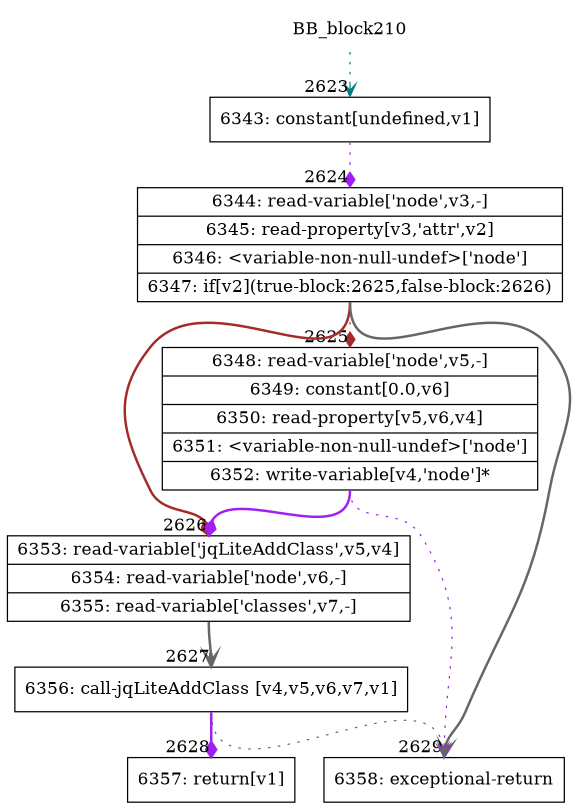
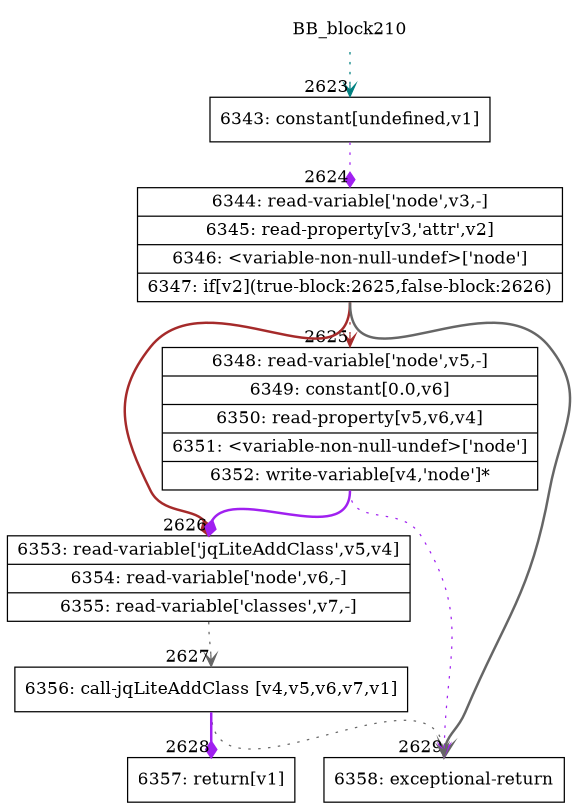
edge "6344: read-variable['node',v3,-]" -> "6348: read-variable['node',v5,-]": arrowhead diamond -> vee
edge "6353: read-variable['jqLiteAddClass',v5,v4]" -> "6356: call-jqLiteAddClass [v4,v5,v6,v7,v1]": style bold -> dotted
